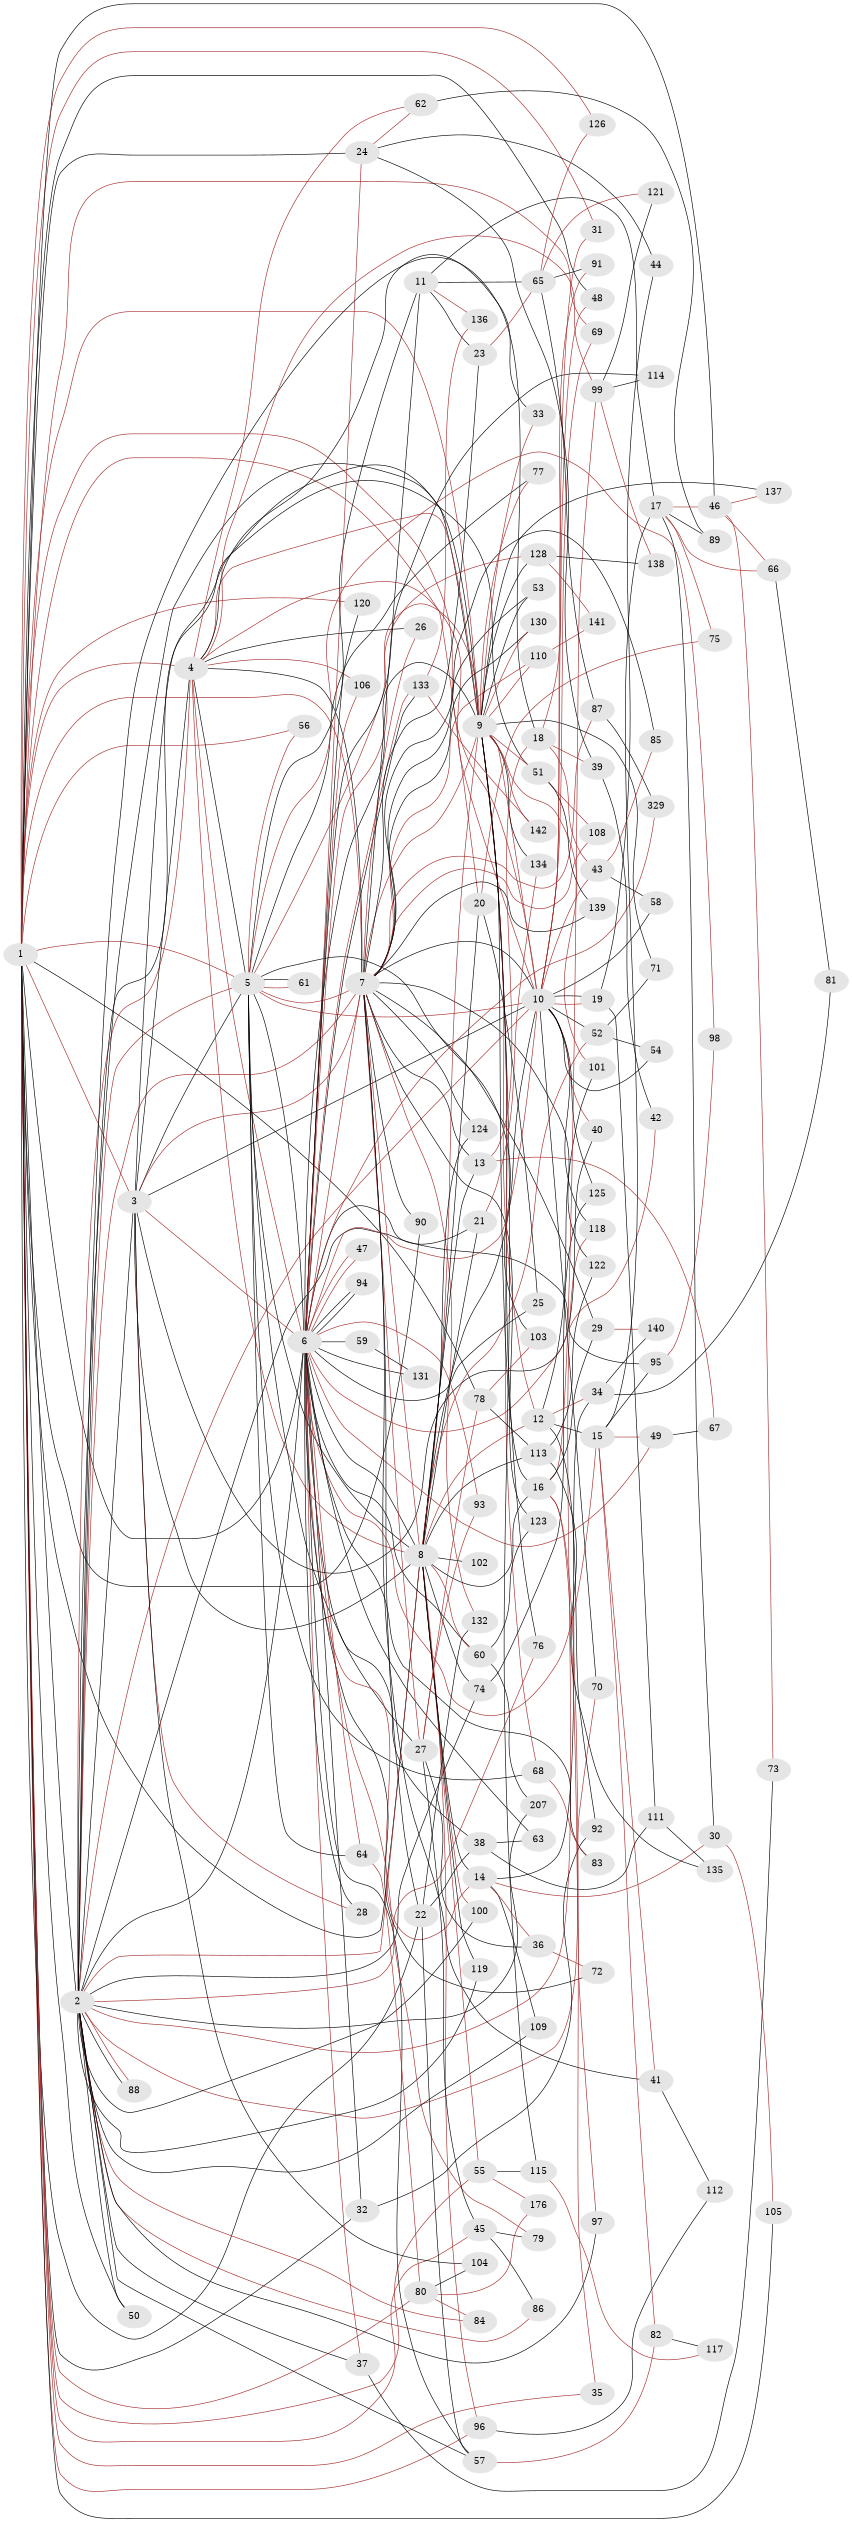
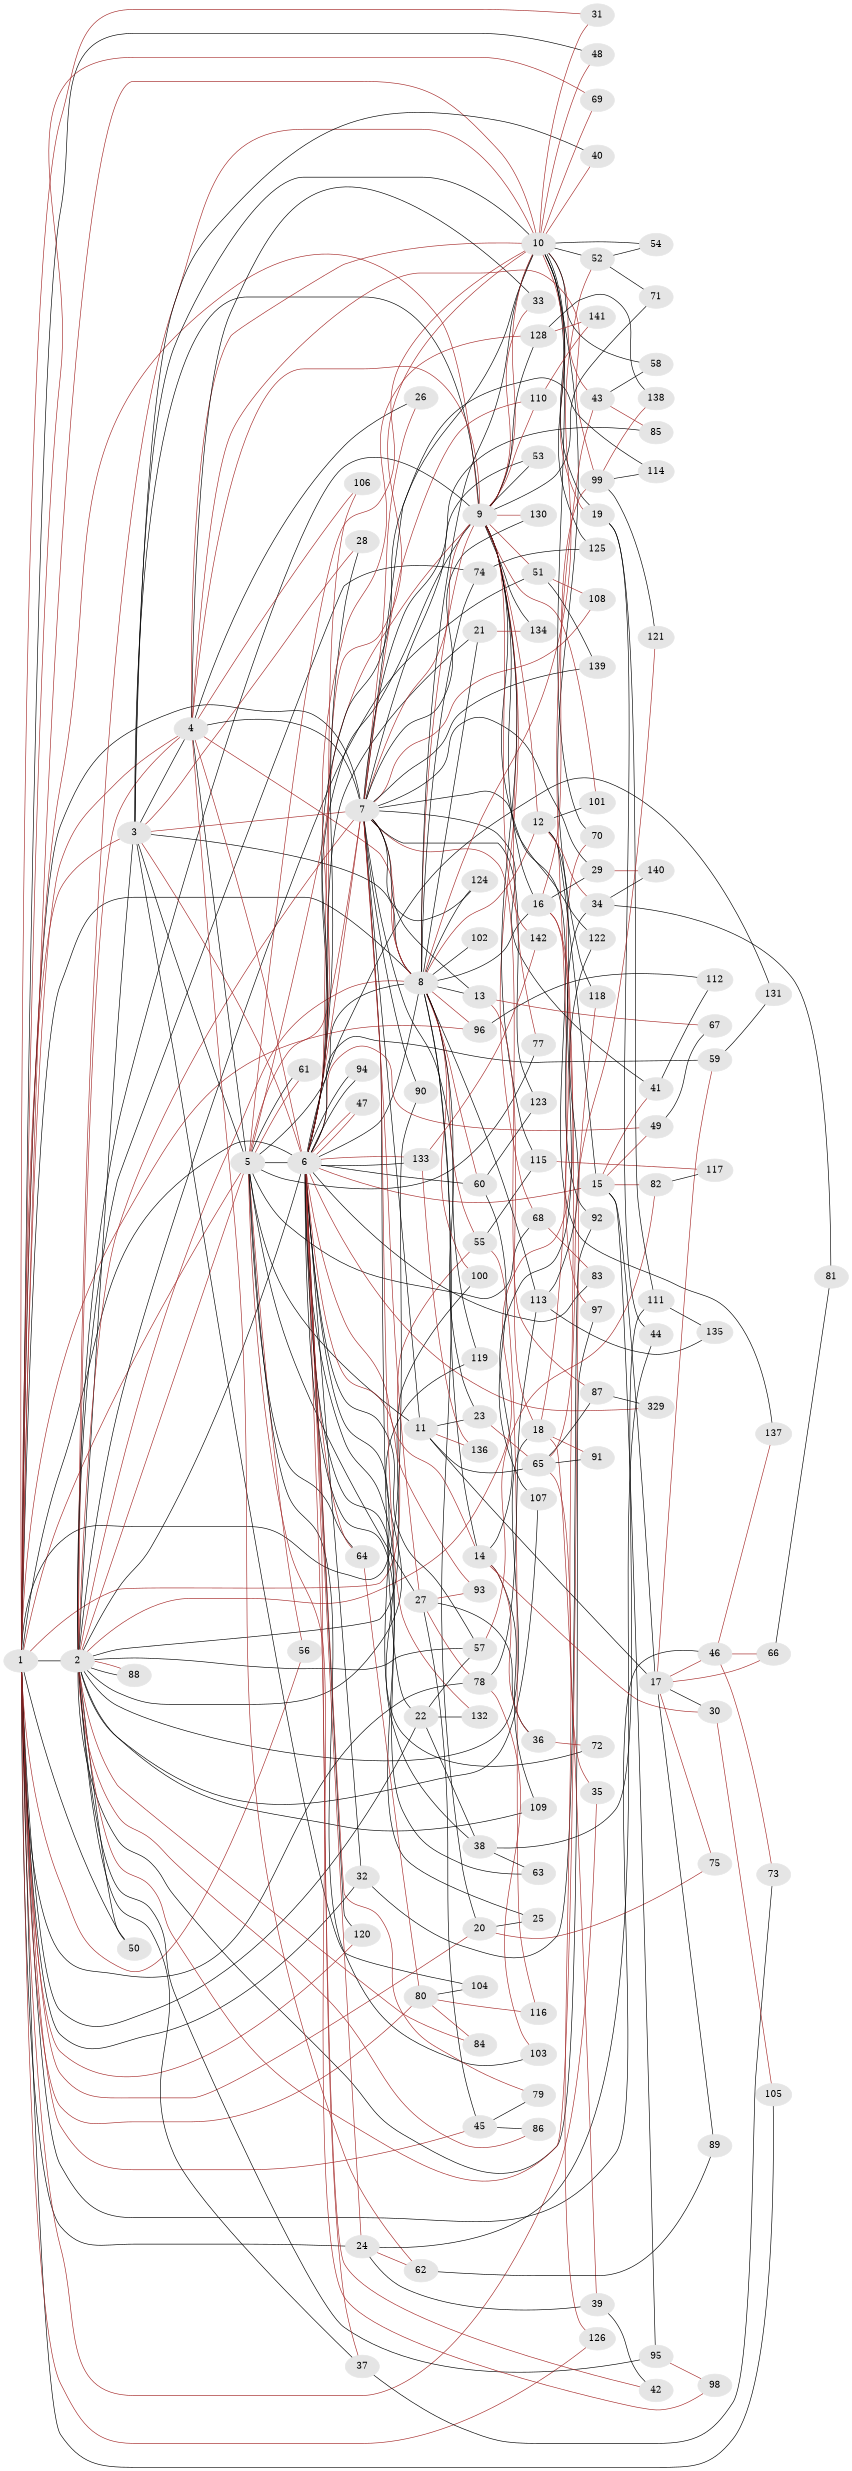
edge "1" -- "7": color brown -> black
edge "59" -- "17": added
node "76": removed
node "207": label "207" -> "107"
node "176": label "176" -> "116"
